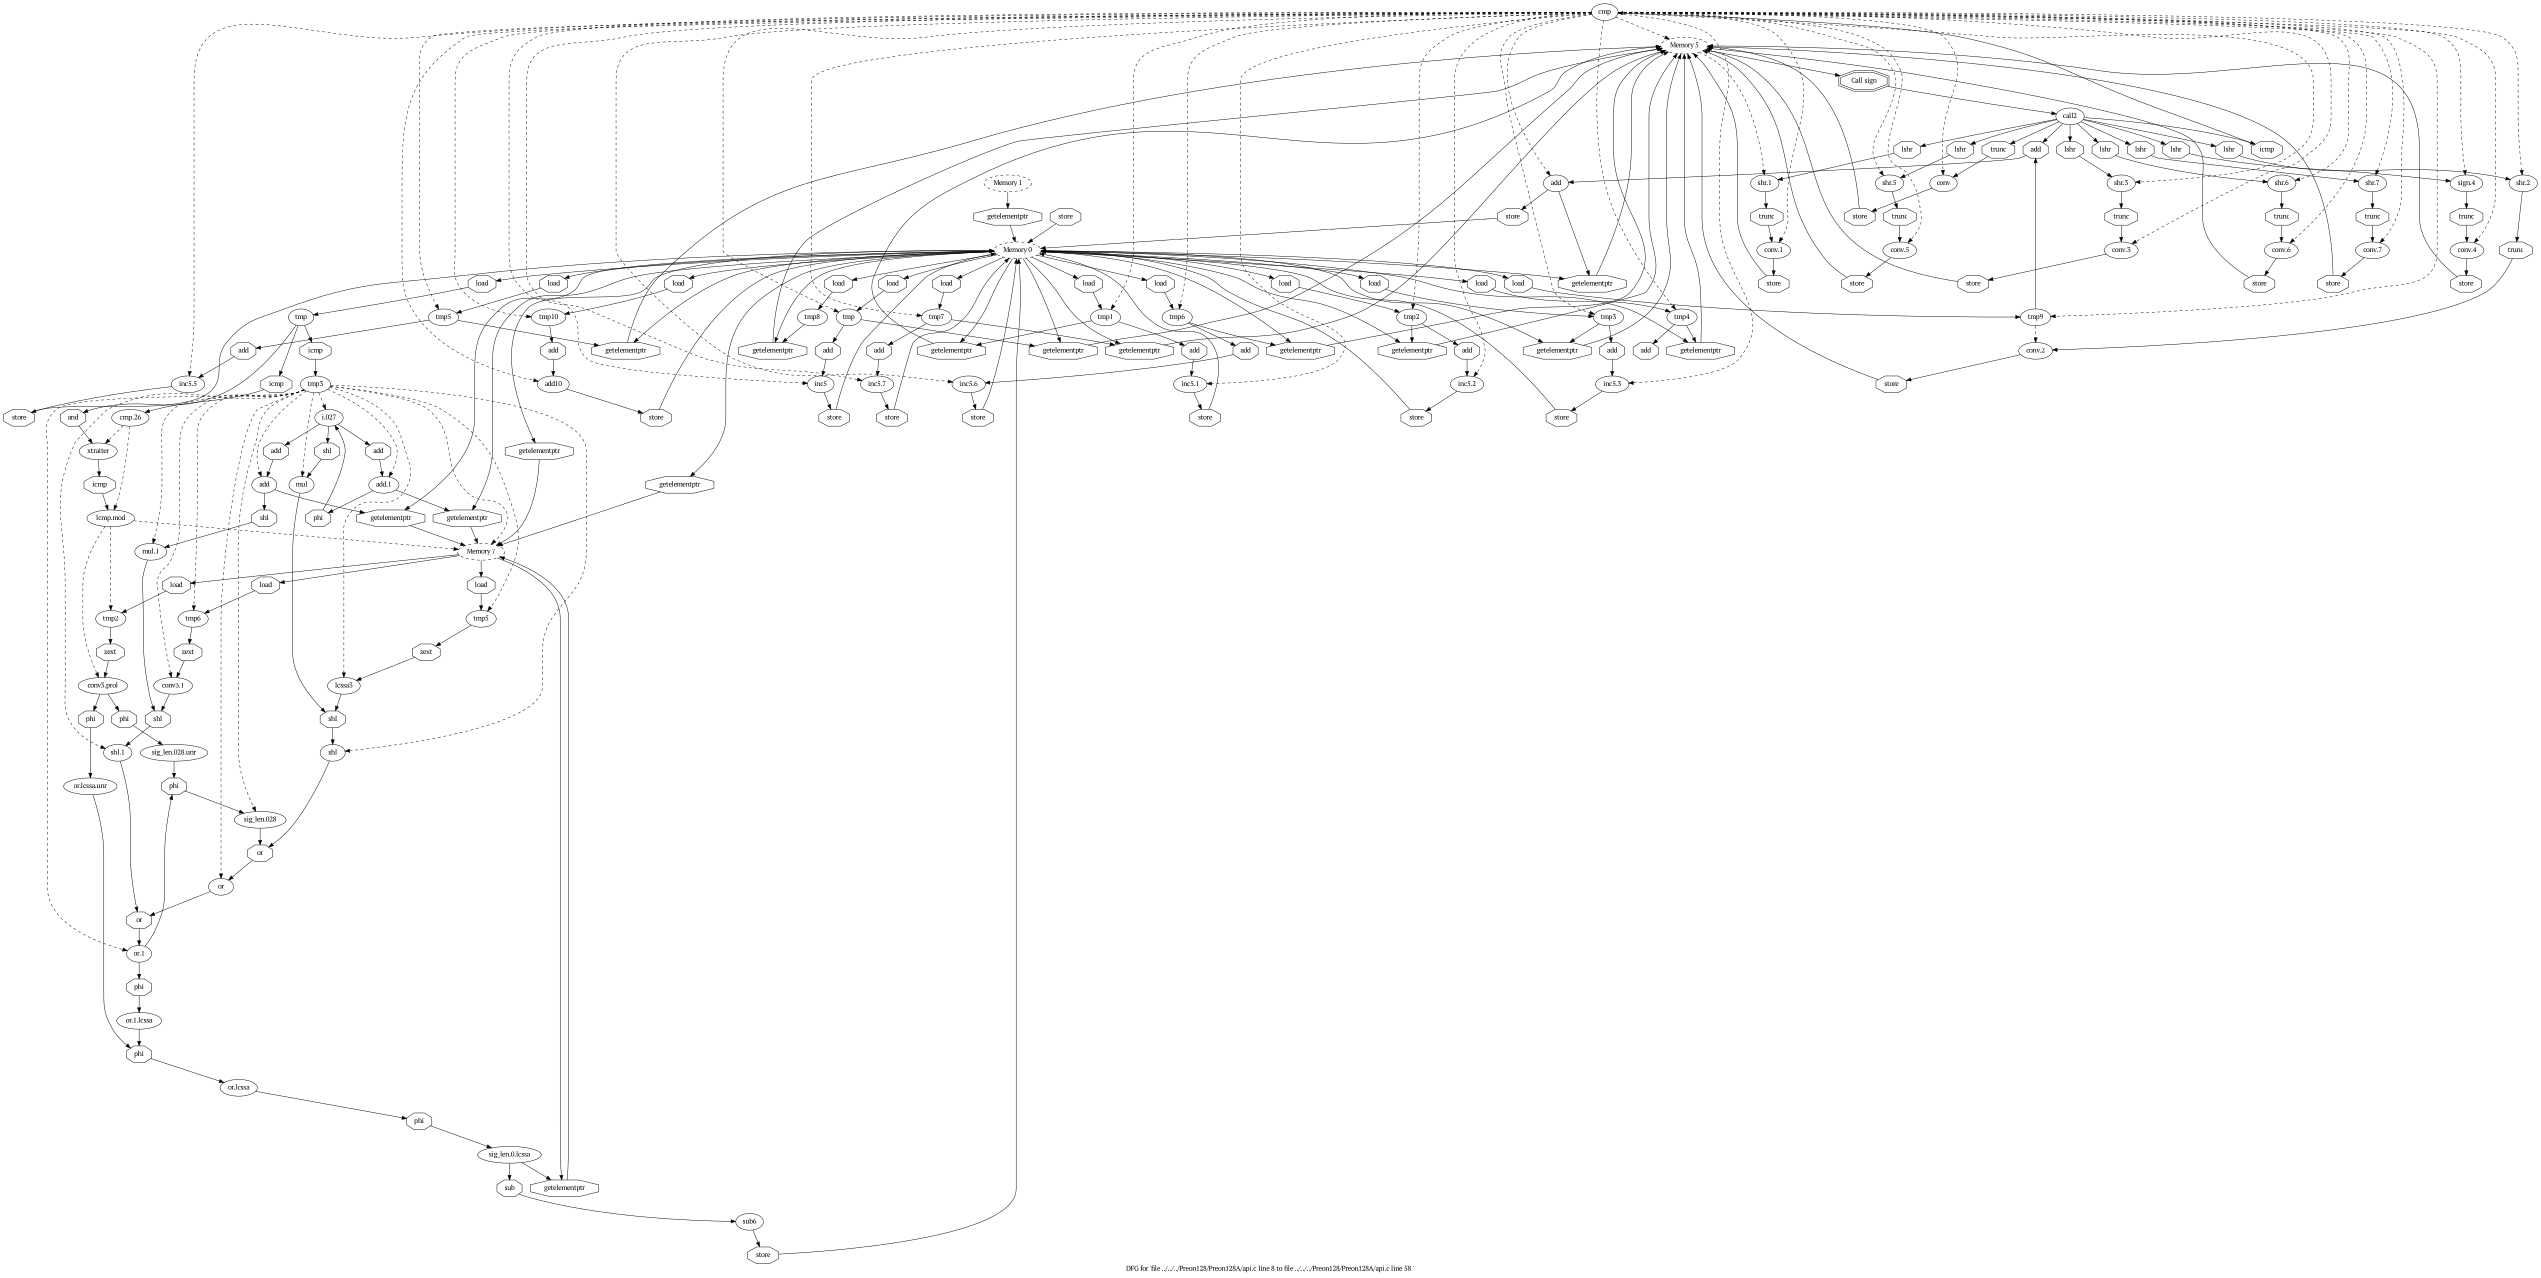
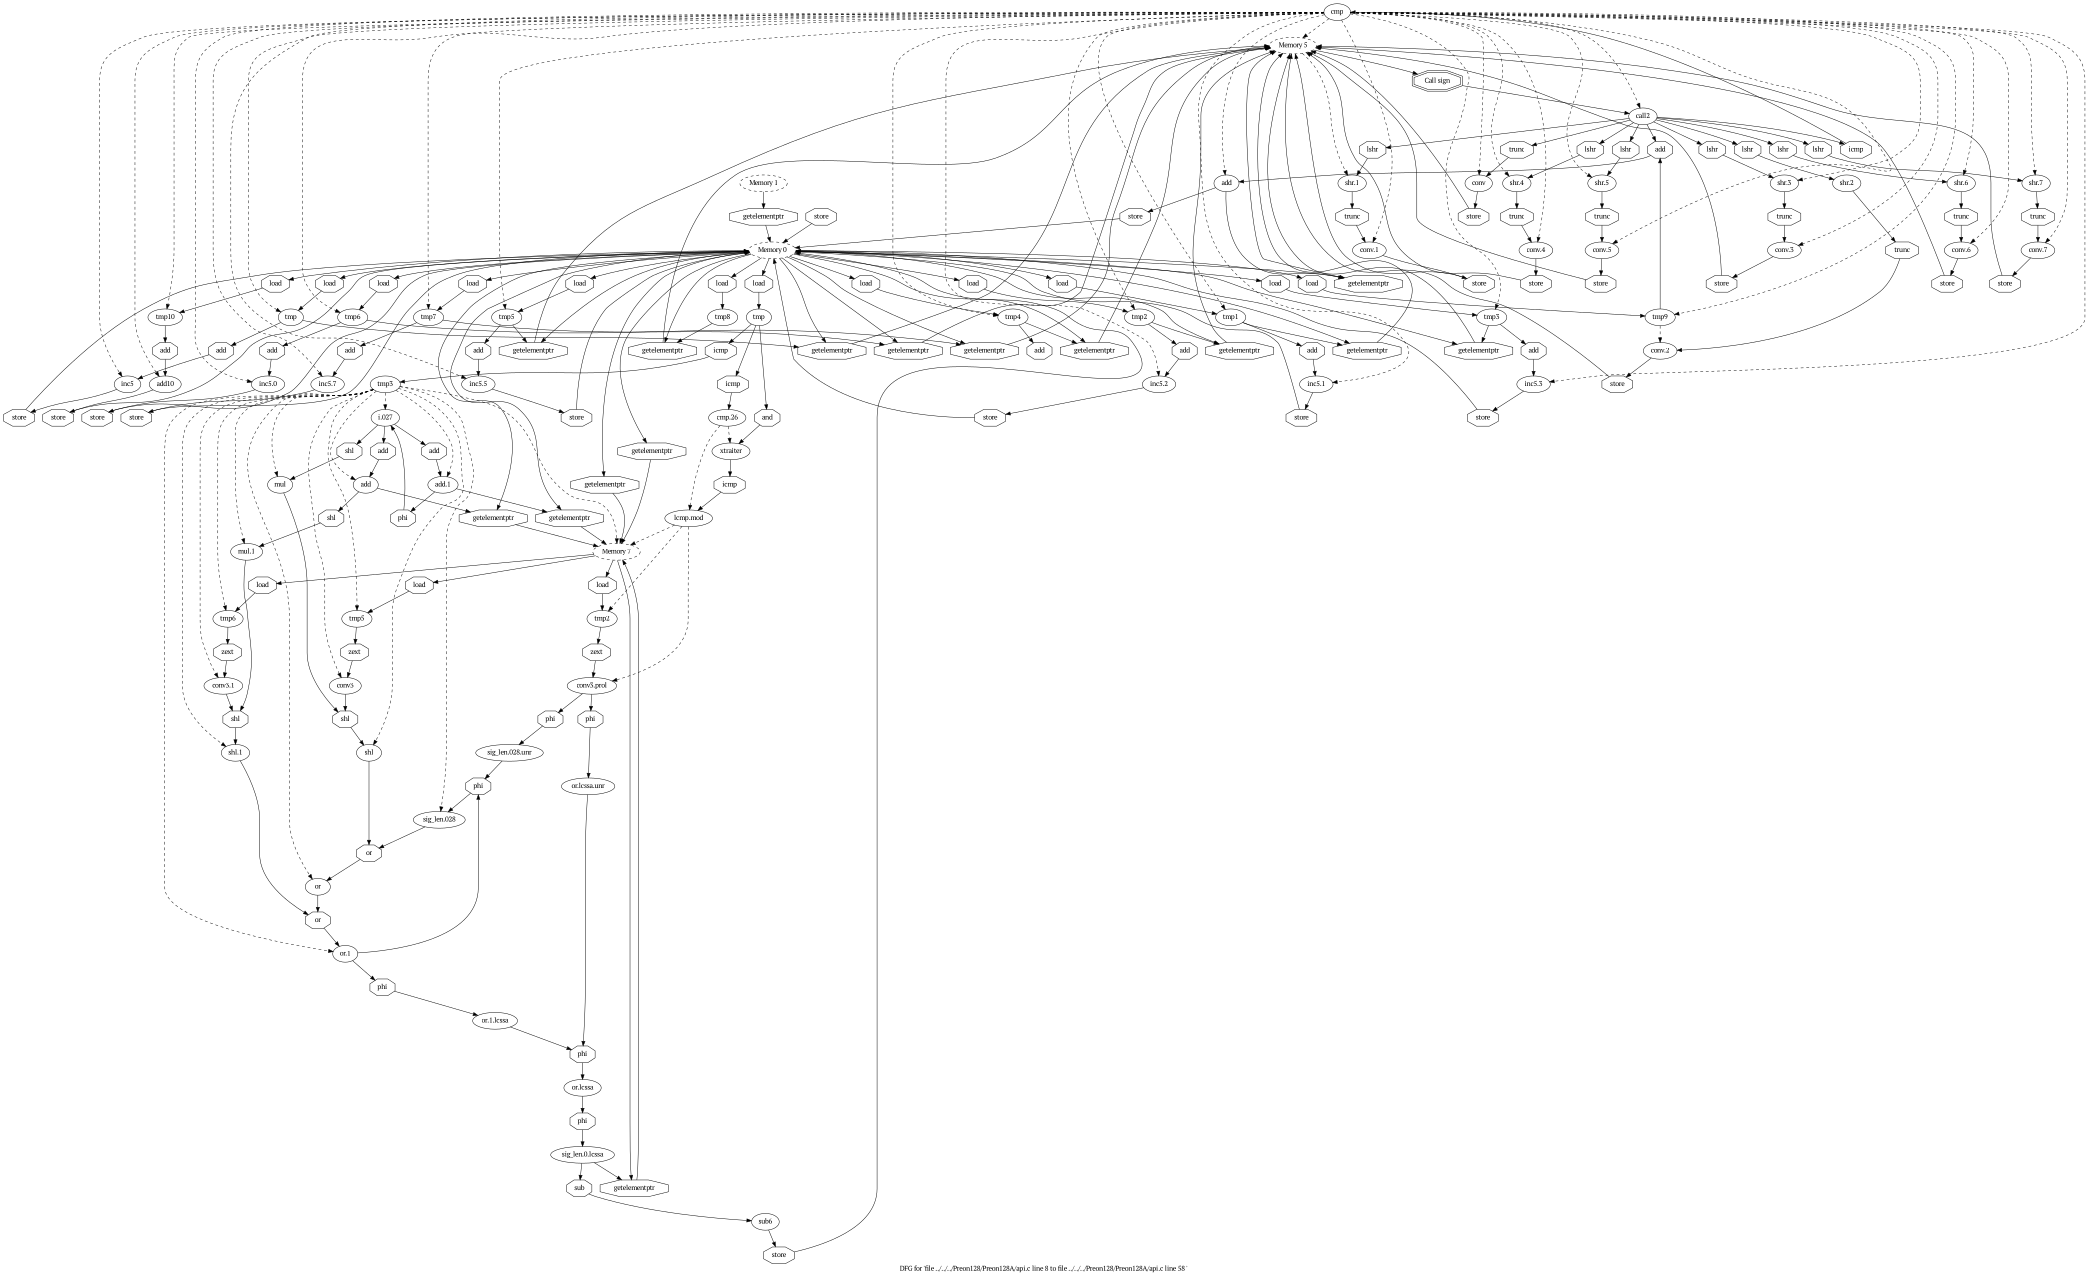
edge "cmp" -> "shr.2": now "cmp" -> "call2"
node "sign.4": label "sign.4" -> "shr.4"
node "inc5.6": label "inc5.6" -> "inc5.0"
node "lcssa3": label "lcssa3" -> "conv3"
